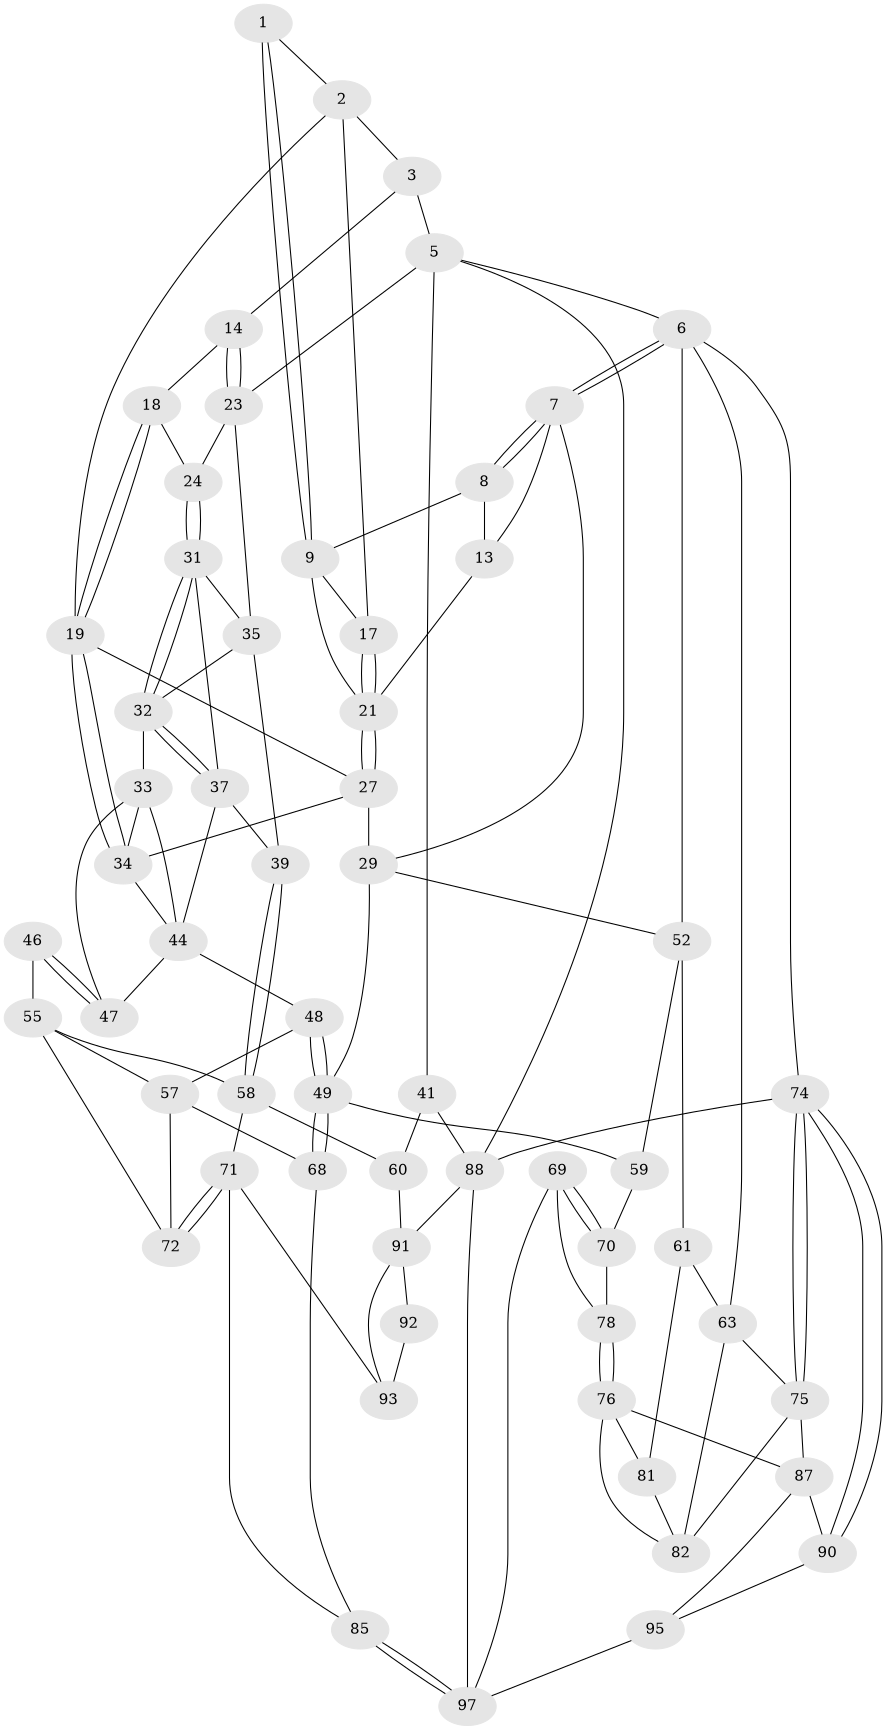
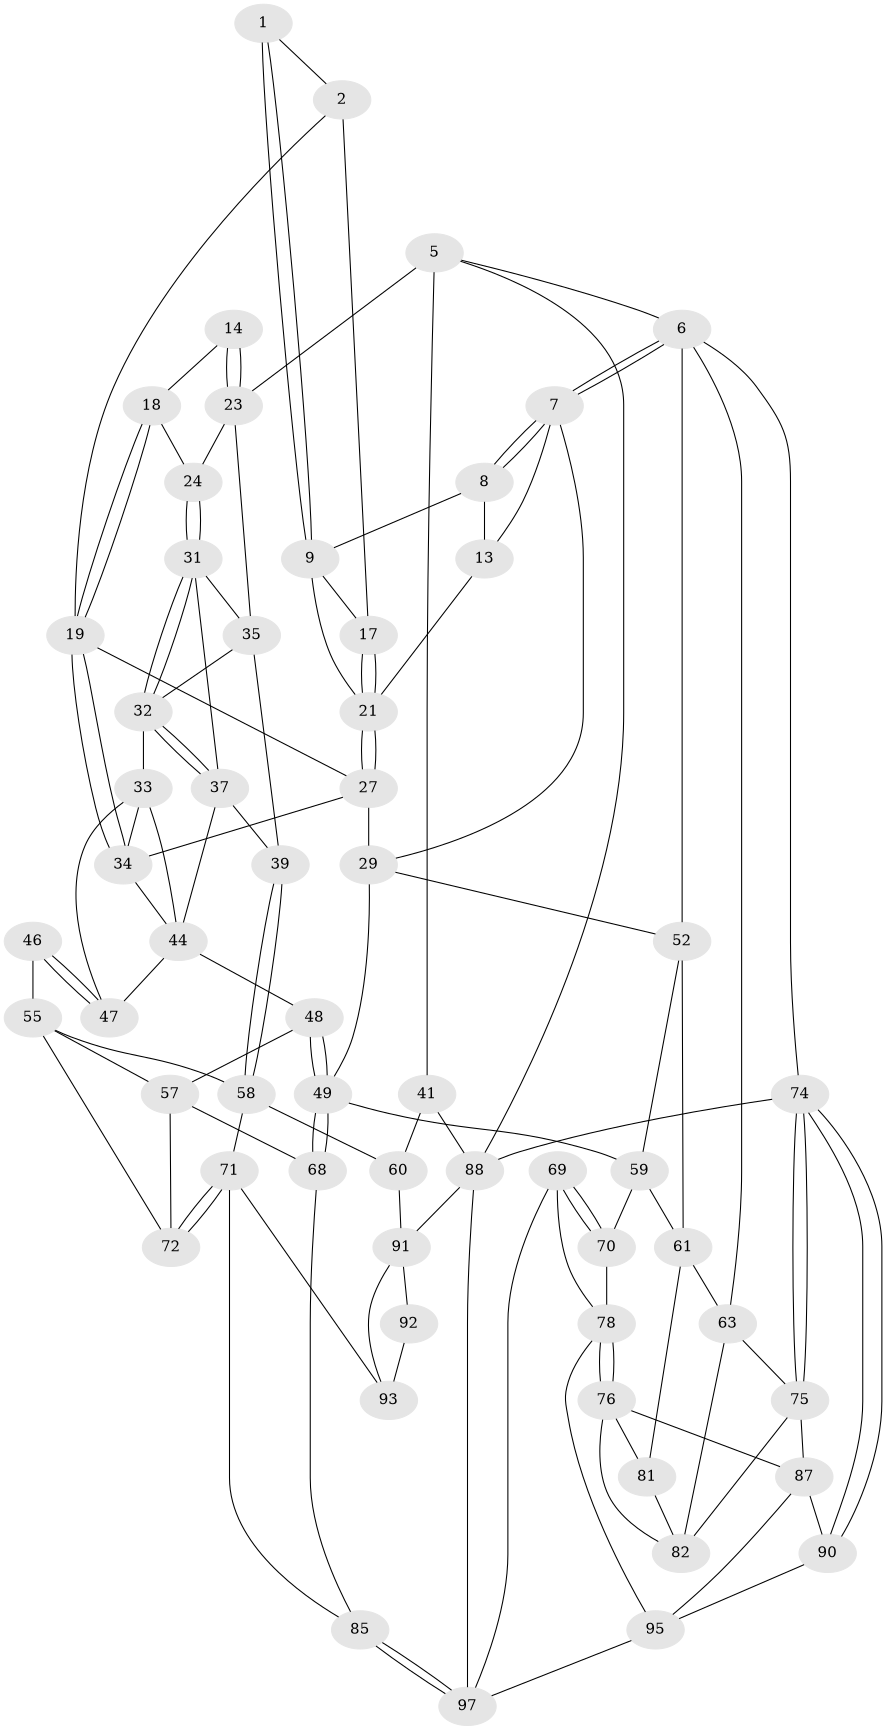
node "3": removed
edge "59" -- "61": added
edge "78" -- "95": added
